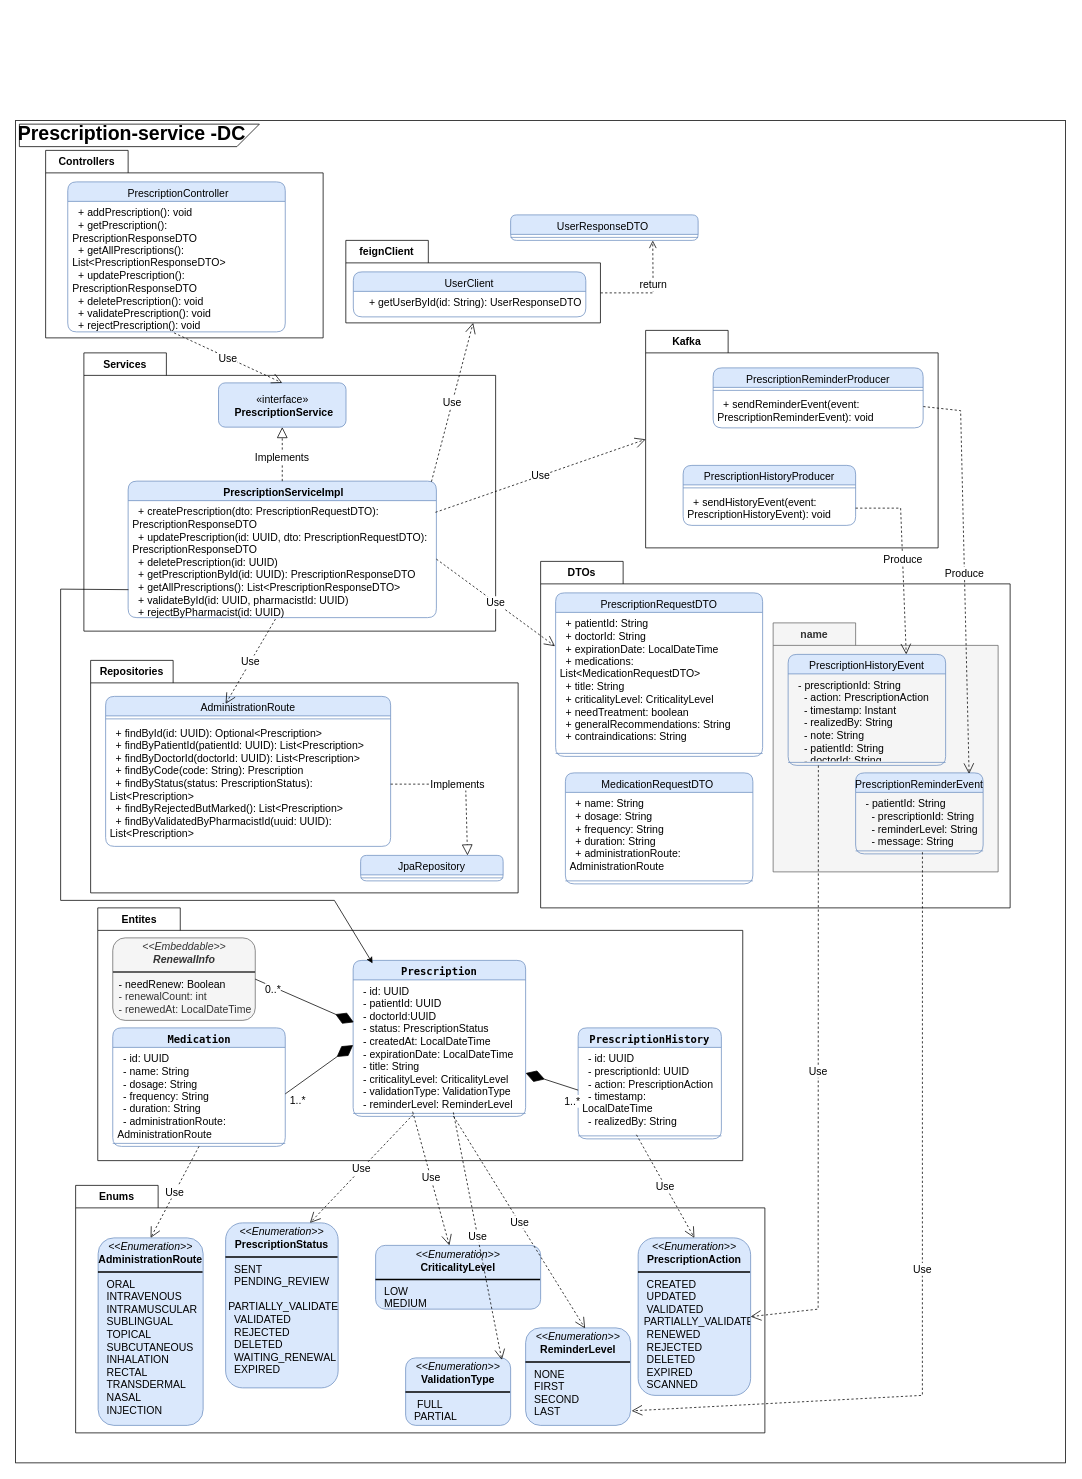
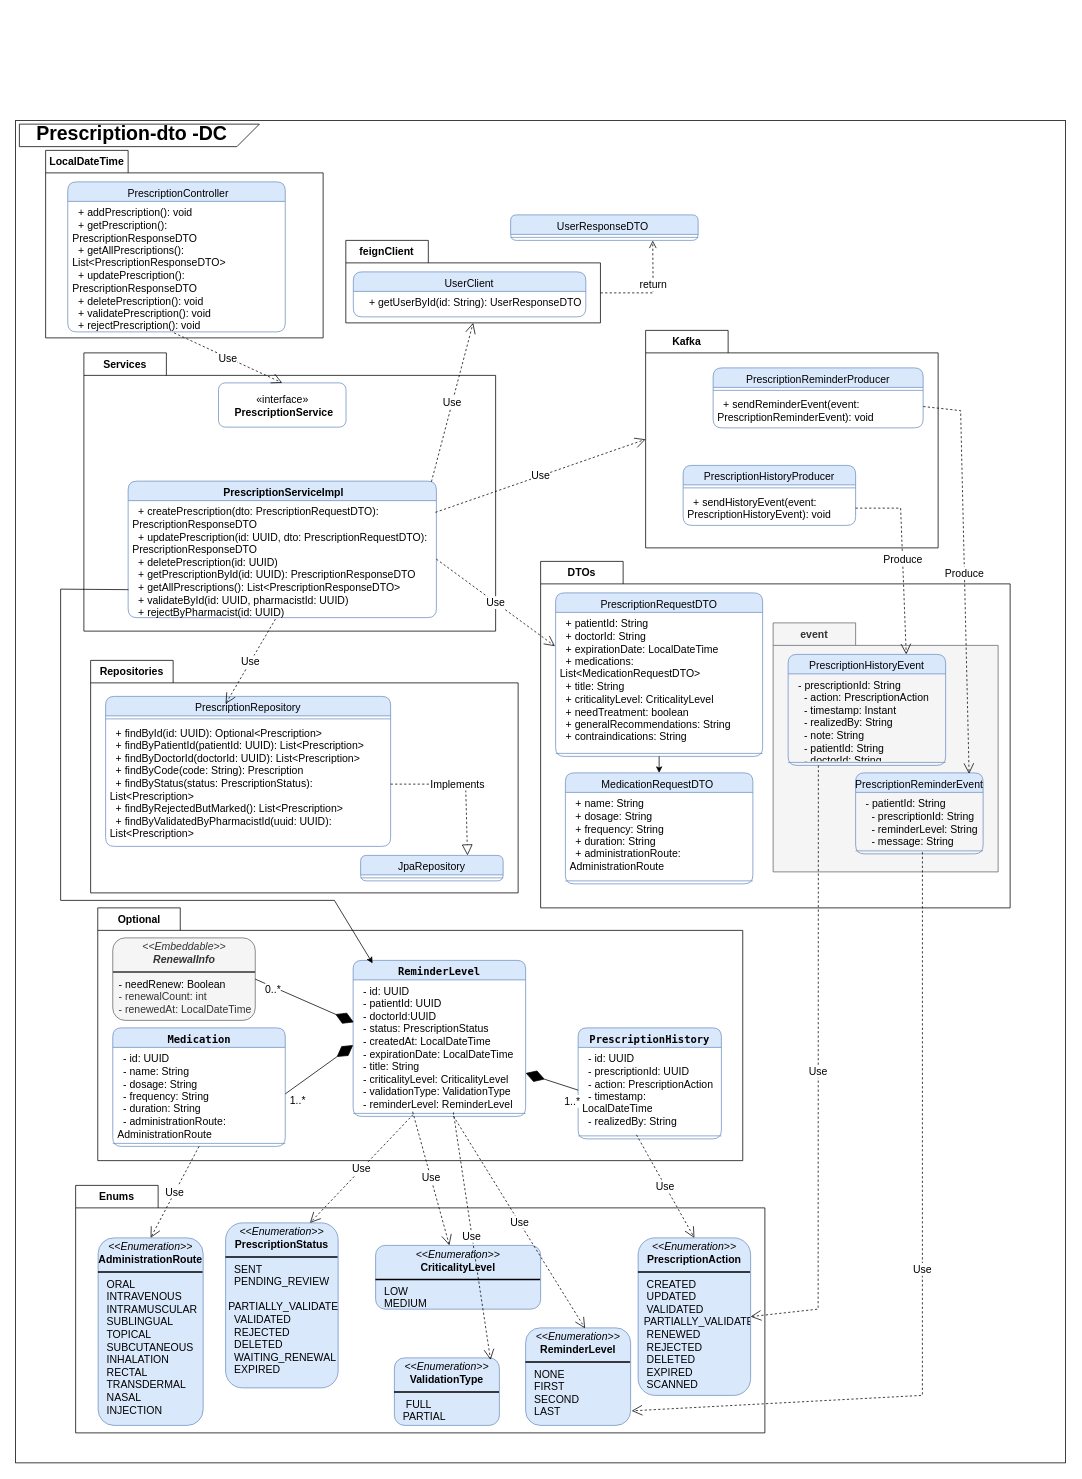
node "Prescription-service -DC": label "Prescription-service -DC" -> "Prescription-dto -DC"
node "Controllers": label "Controllers" -> "LocalDateTime"
node "«interface» PrescriptionService": fillcolor #dae8fc -> #ffffff
edge "PrescriptionServiceImpl" -> "«interface» PrescriptionService": removed, label "Implements"
node "name": label "name" -> "event"
node "AdministrationRoute": label "AdministrationRoute" -> "PrescriptionRepository"
edge "PrescriptionRequestDTO" -> "MedicationRequestDTO": added
node "Entites": label "Entites" -> "Optional"
node "Prescription": label "Prescription" -> "ReminderLevel"
node "<<Enumeration>> ValidationType FULL PARTIAL": moved (458, 1392) -> (447, 1392)
